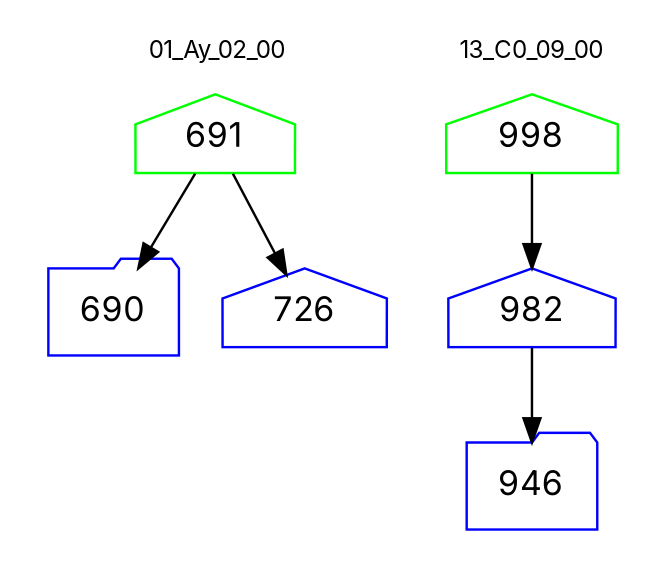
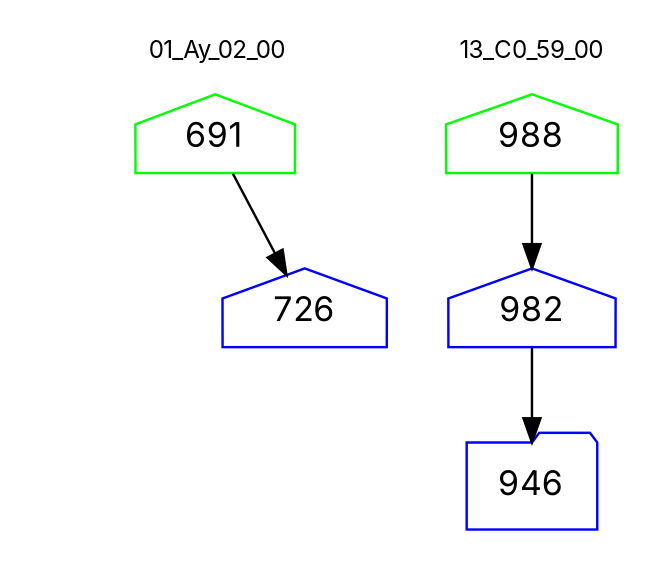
cluster "13_C0_09_00": label "13_C0_09_00" -> "13_C0_59_00"
node "998": label "998" -> "988"
node "690": removed
